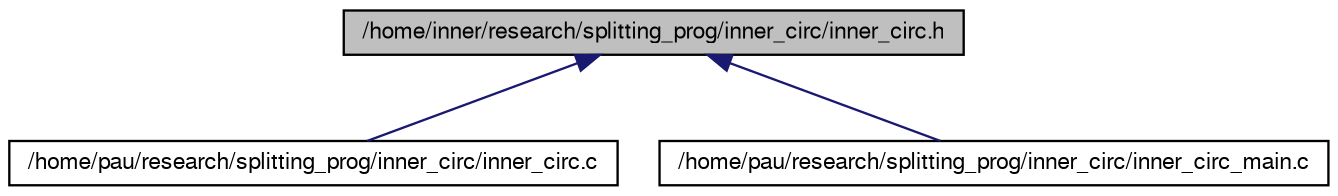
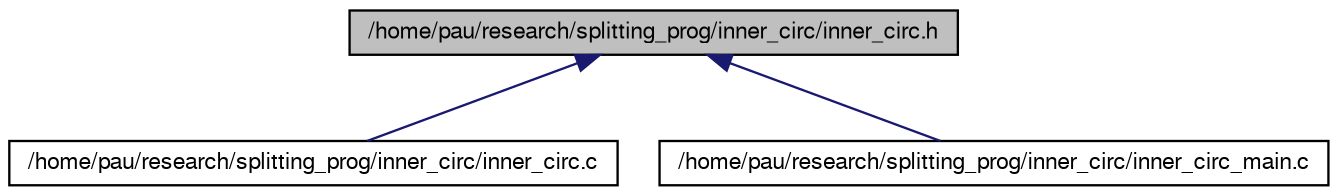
node "/home/inner/research/splitting_prog/inner_circ/inner_circ.h": label "/home/inner/research/splitting_prog/inner_circ/inner_circ.h" -> "/home/pau/research/splitting_prog/inner_circ/inner_circ.h"
